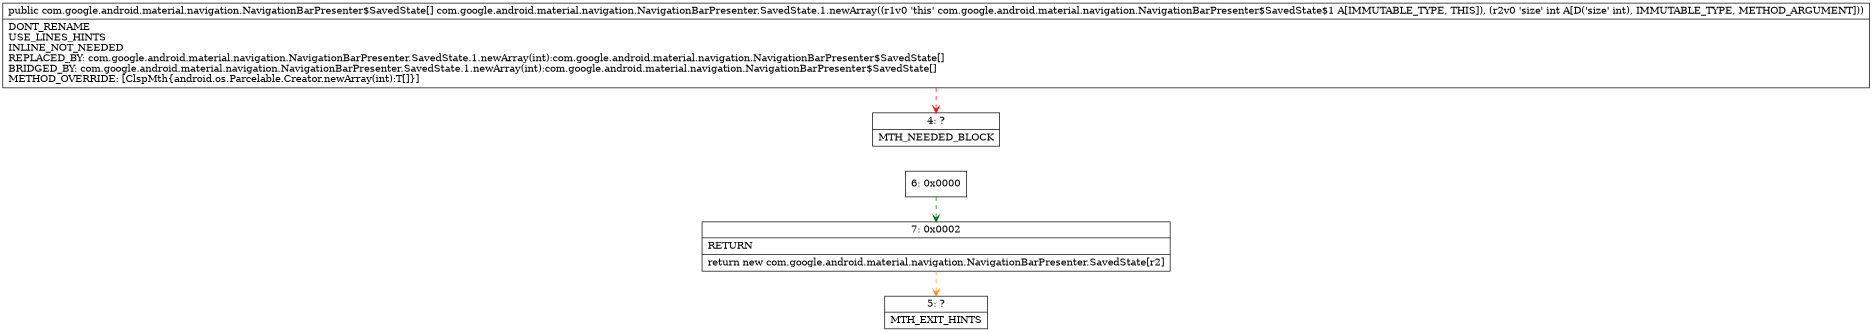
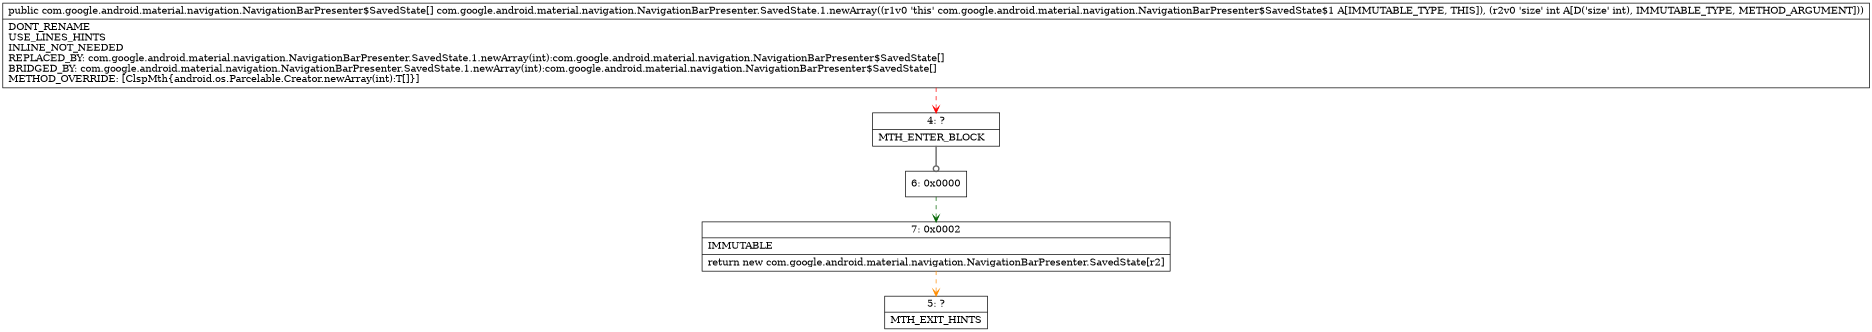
node "4: ?": text "MTH_NEEDED_BLOCK" -> "MTH_ENTER_BLOCK"
edge "4: ?" -> "6: 0x0000": added
node "7: 0x0002": text "RETURN" -> "IMMUTABLE"
